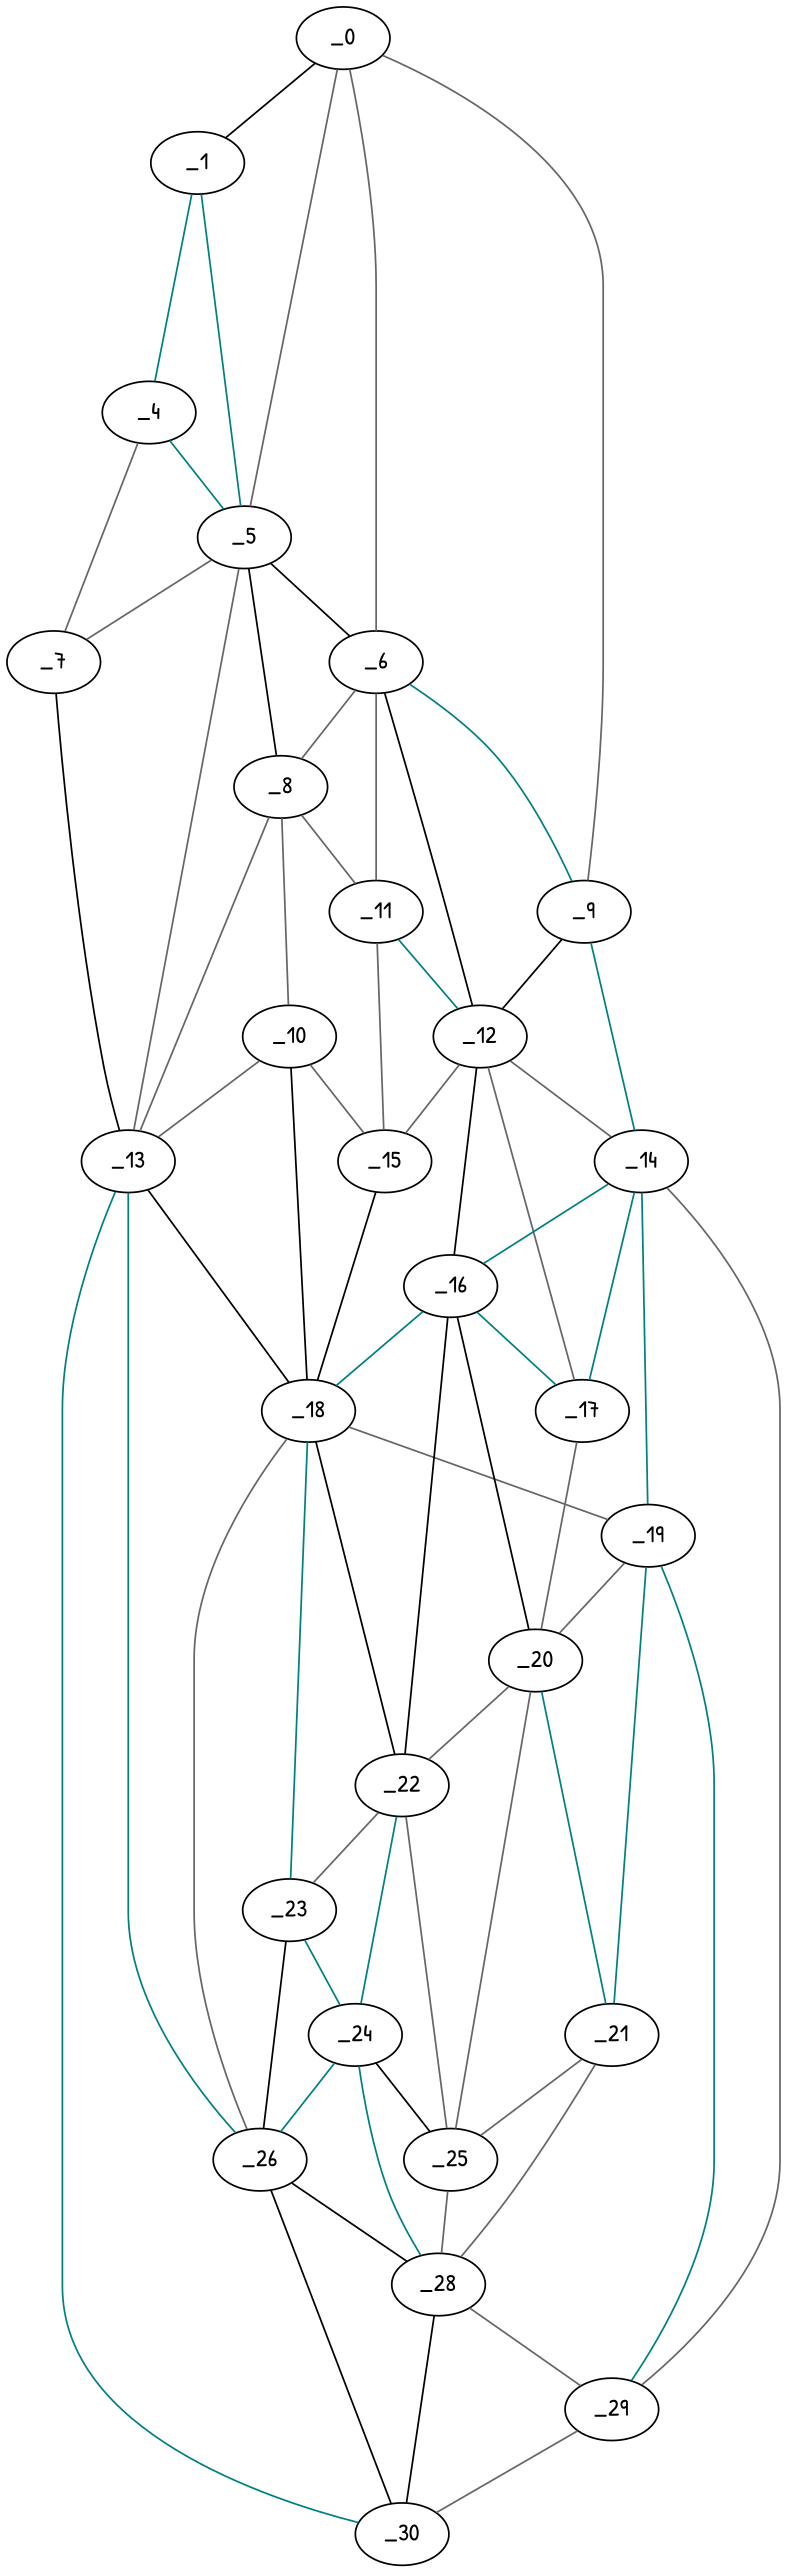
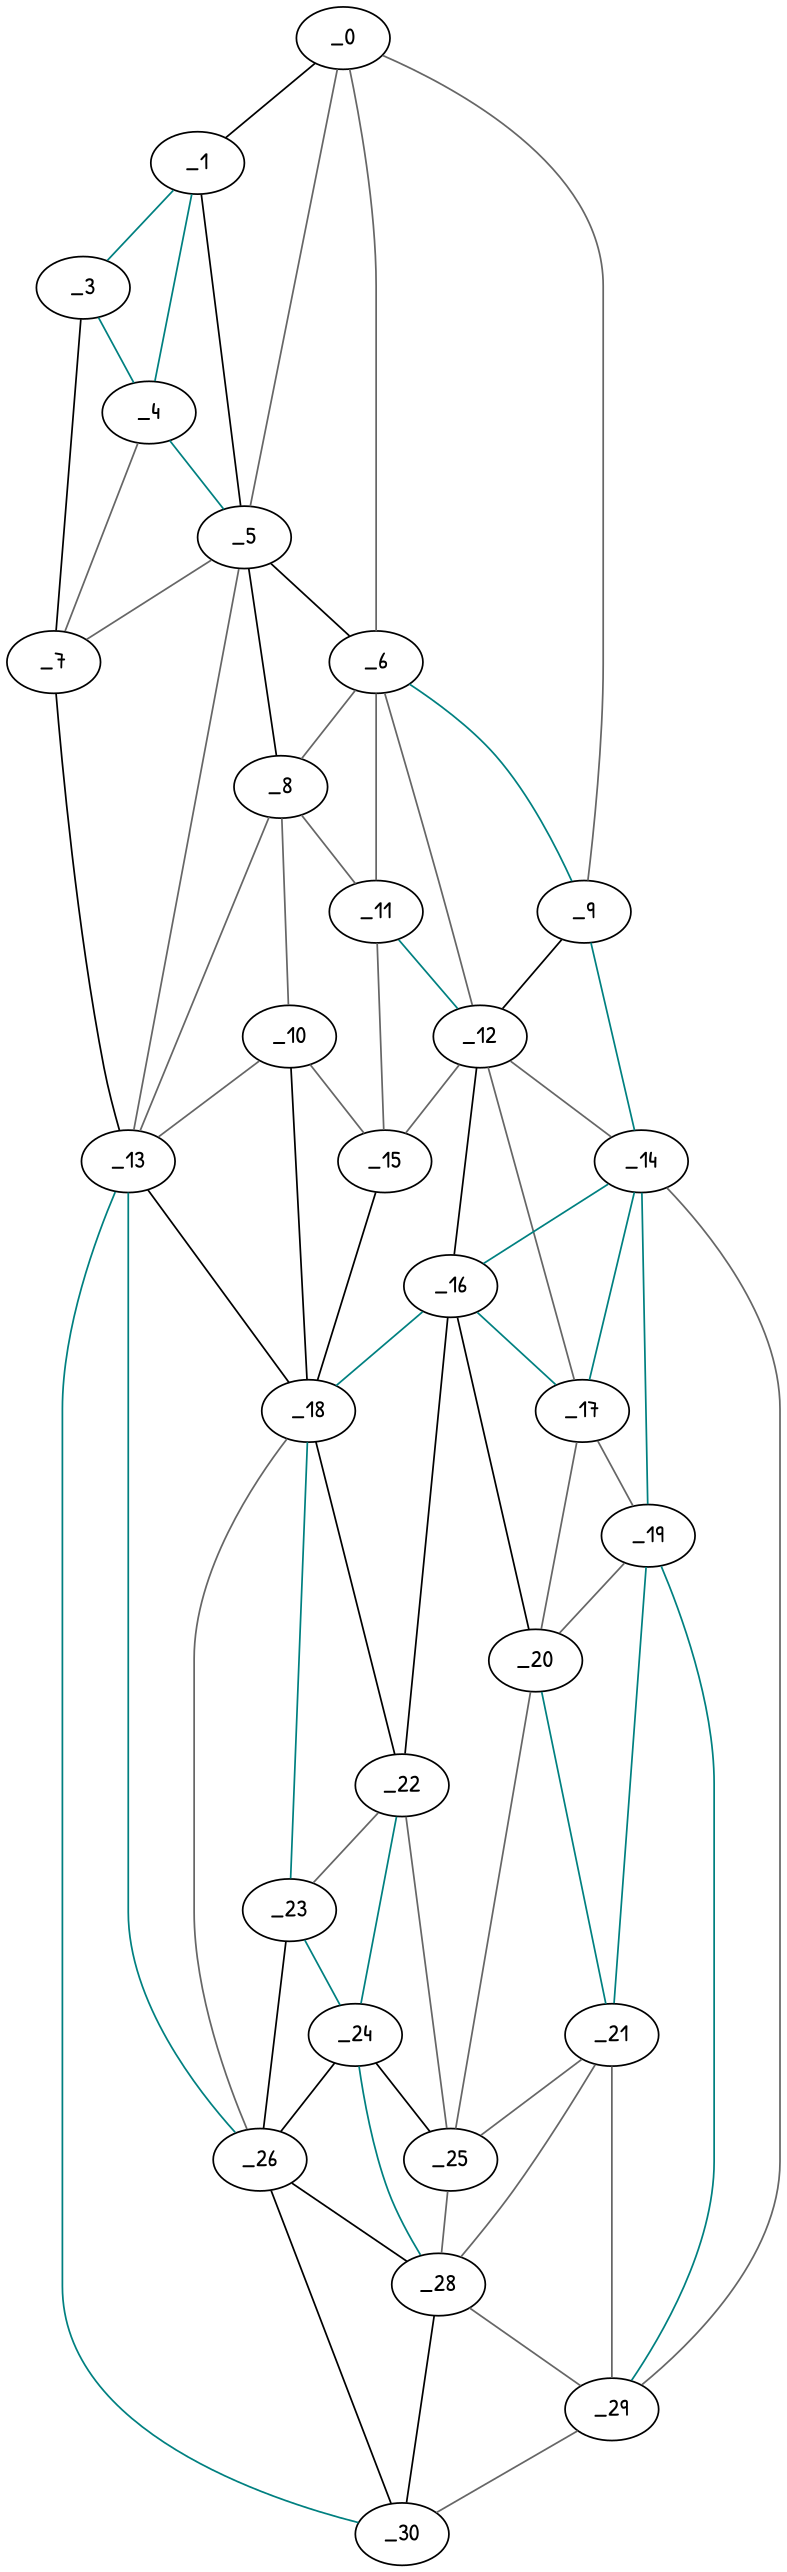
node "_3": added
edge "_1" -- "_5": color teal -> black
edge "_6" -- "_12": color black -> gray40
edge "_18" -- "_19": now "_17" -- "_19"
edge "_20" -- "_22": removed
edge "_24" -- "_26": color teal -> black
edge "_21" -- "_29": added
